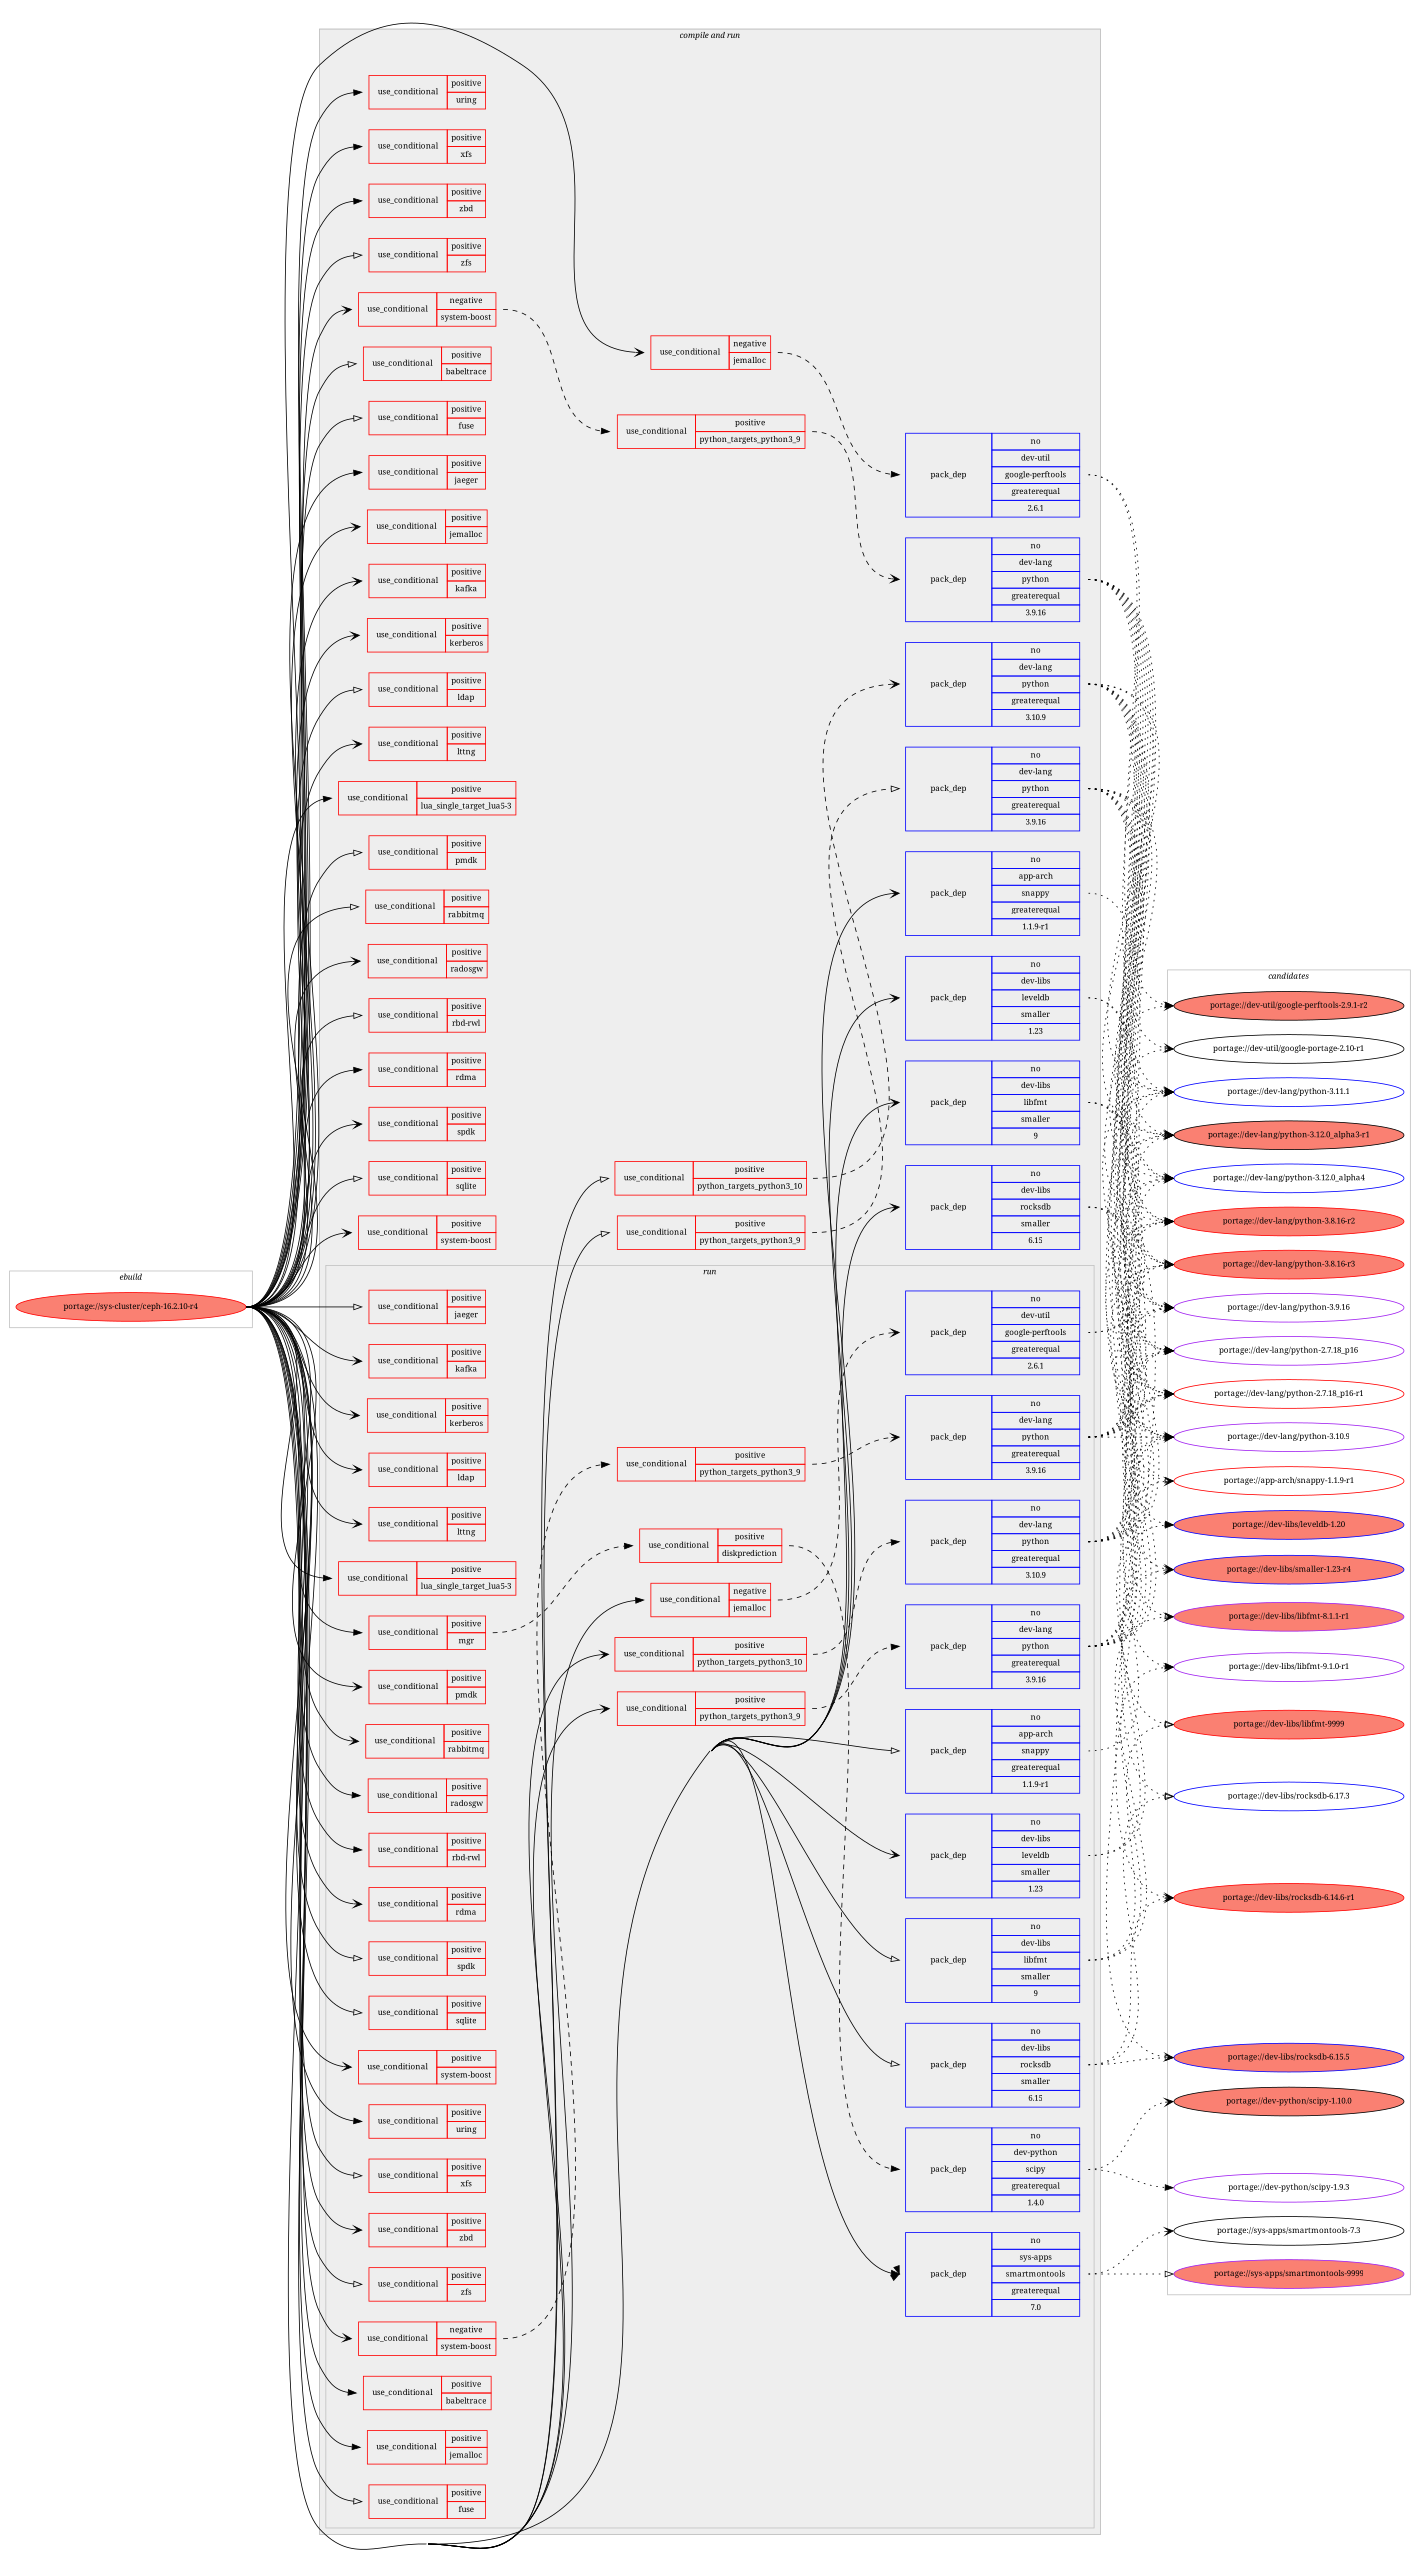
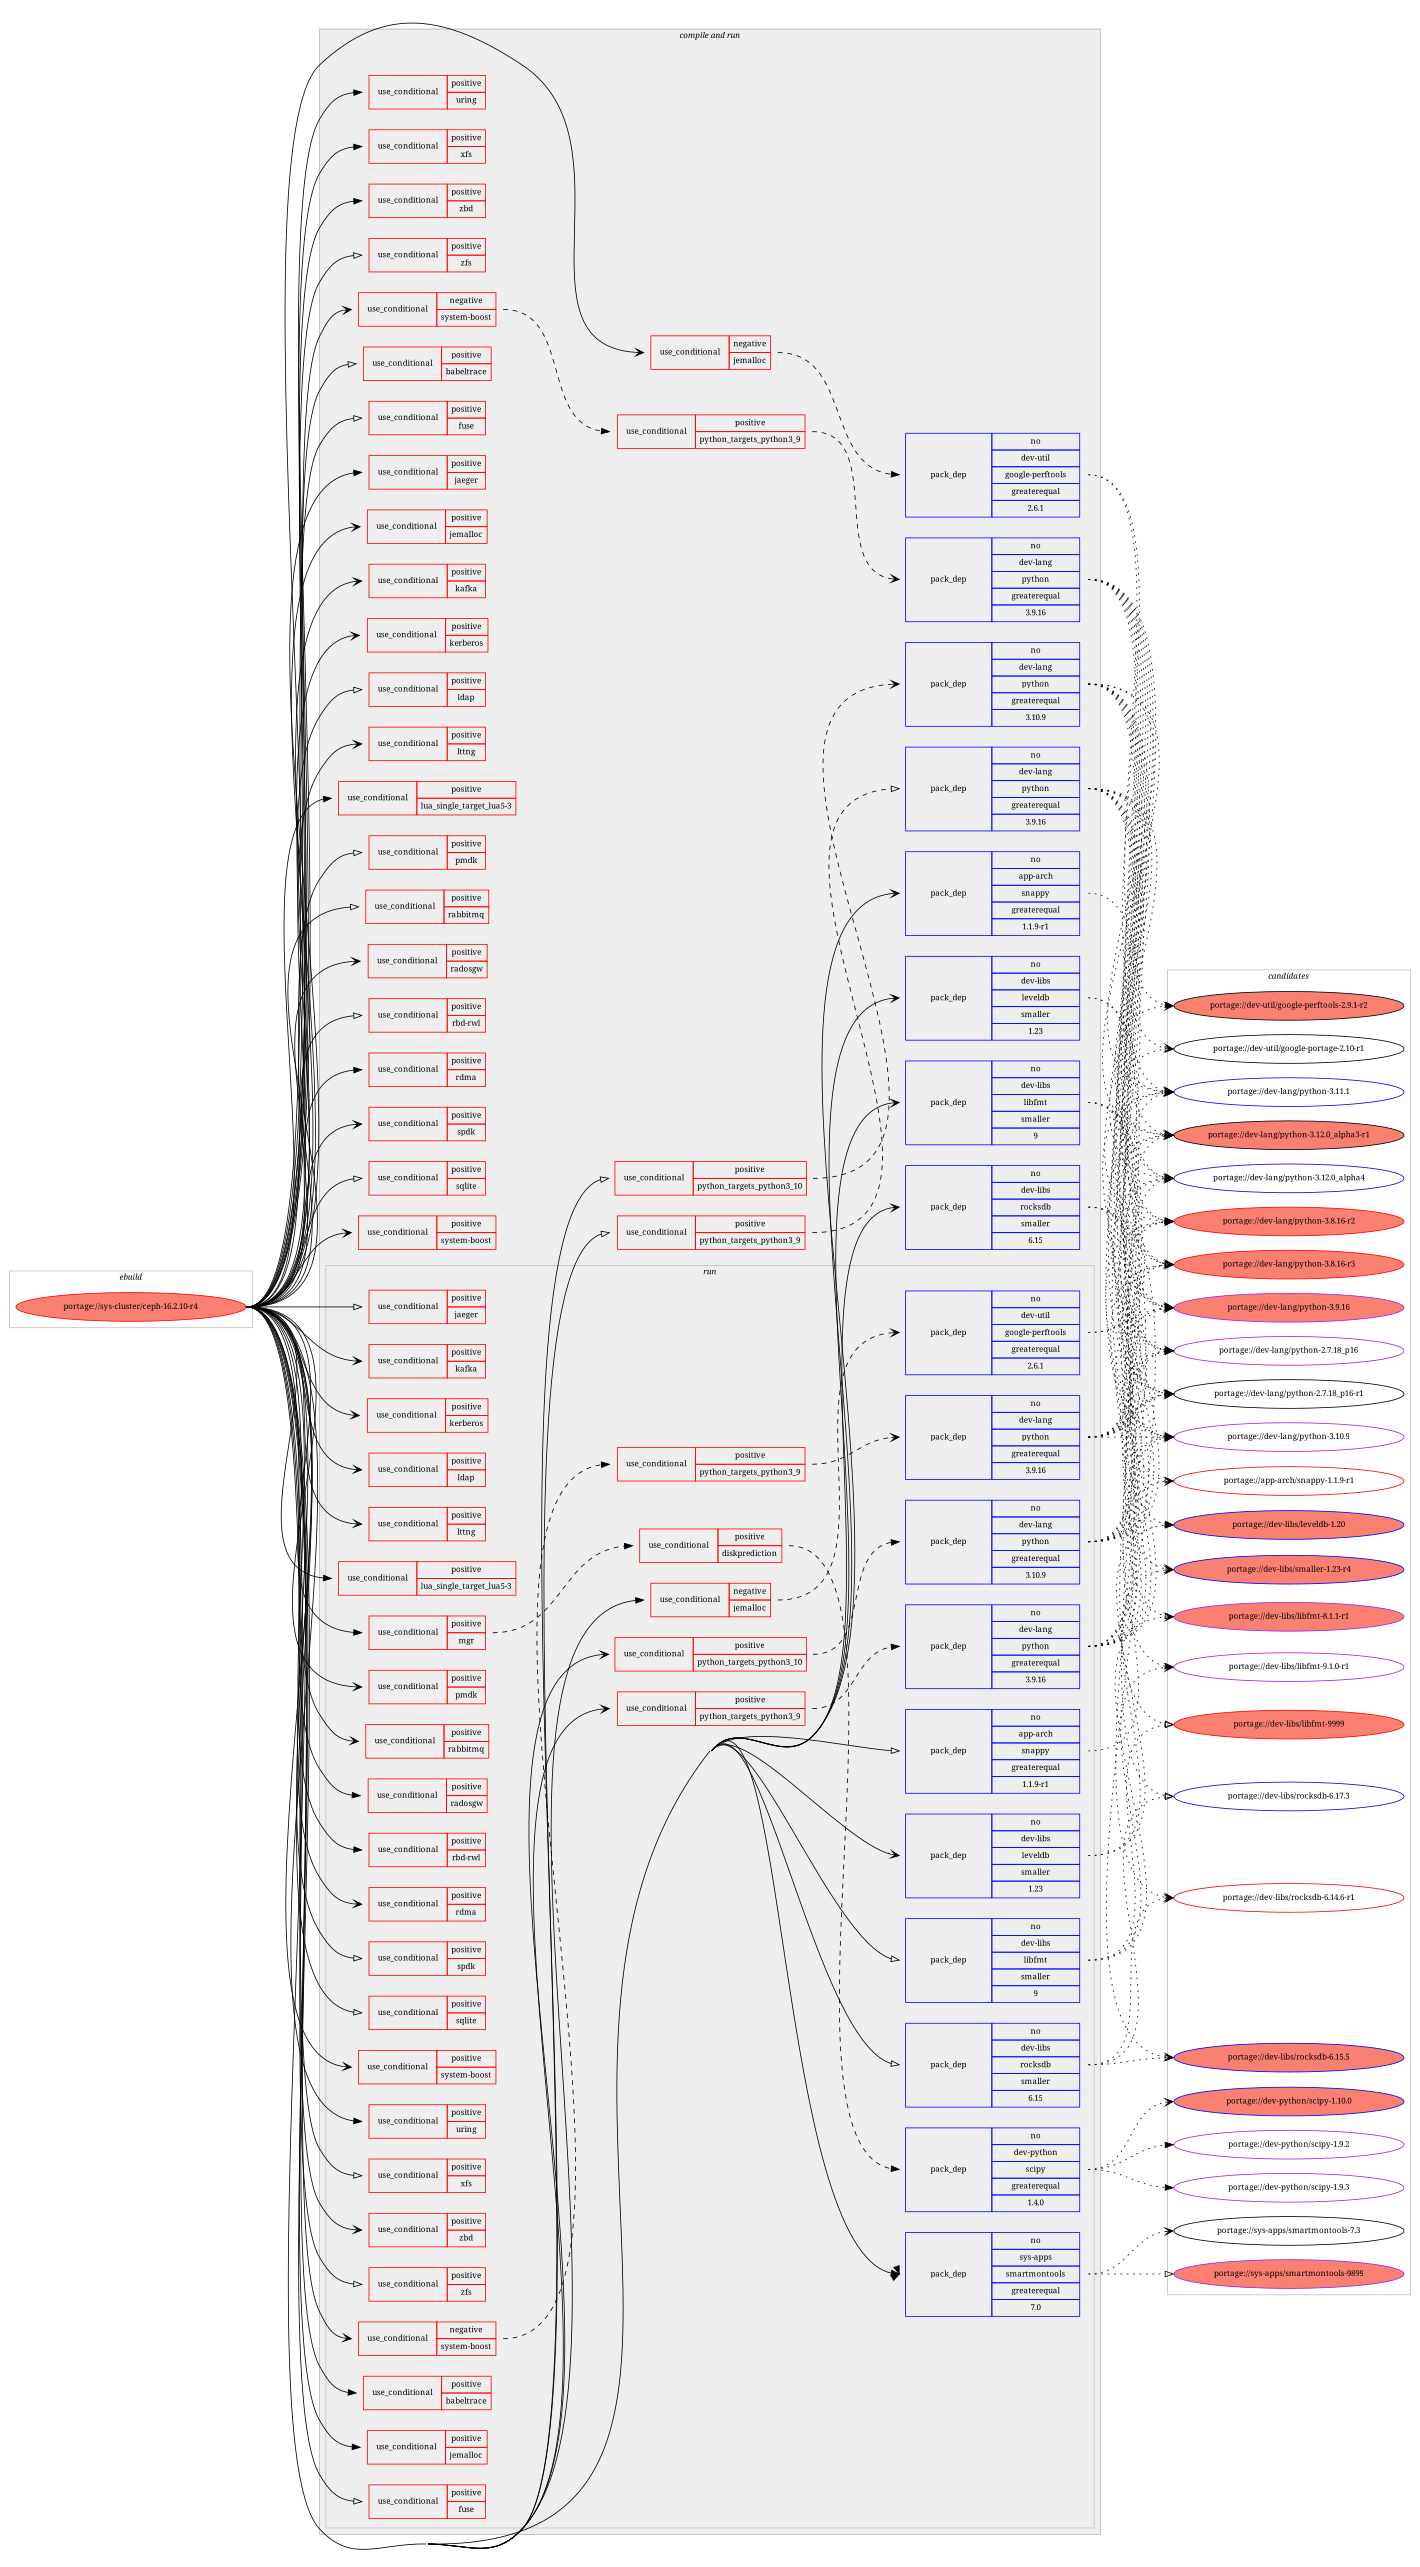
node "portage://dev-lang/python-3.9.16": fillcolor white -> salmon
node "portage://dev-lang/python-2.7.18_p16-r1": color red -> black
node "portage://dev-libs/rocksdb-6.14.6-r1": fillcolor salmon -> white
node "portage://dev-python/scipy-1.10.0": color black -> blue
node "portage://dev-python/scipy-1.9.2": added
node "portage://sys-apps/smartmontools-9999": label "portage://sys-apps/smartmontools-9999" -> "portage://sys-apps/smartmontools-9899"
